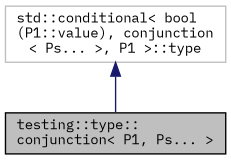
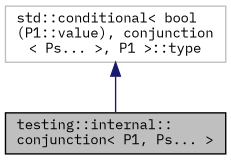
node "testing::type:: conjunction< P1, Ps... >": label "testing::type:: conjunction< P1, Ps... >" -> "testing::internal:: conjunction< P1, Ps... >"
